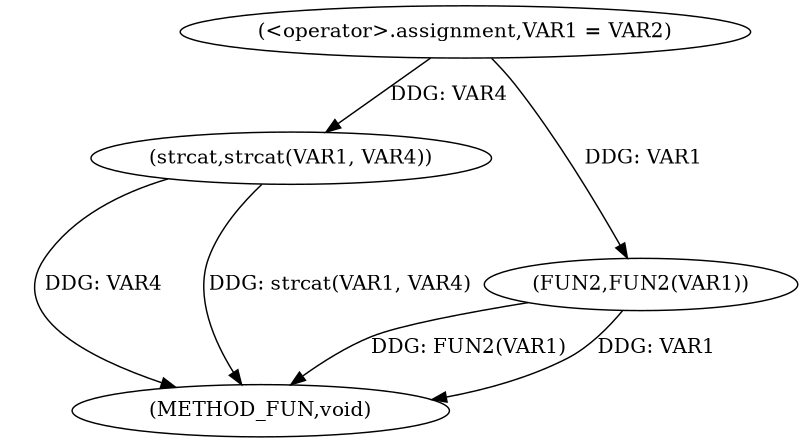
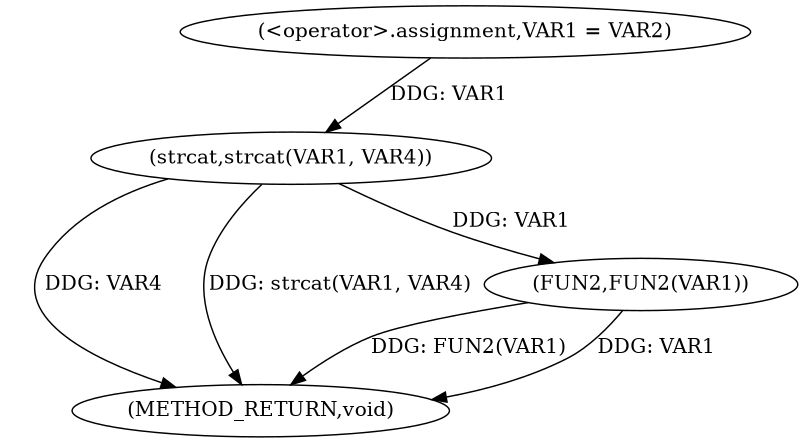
edge "(<operator>.assignment,VAR1 = VAR2)" -> "(strcat,strcat(VAR1, VAR4))": label "DDG: VAR4" -> "DDG: VAR1"
edge "(<operator>.assignment,VAR1 = VAR2)" -> "(FUN2,FUN2(VAR1))": now "(strcat,strcat(VAR1, VAR4))" -> "(FUN2,FUN2(VAR1))"
node "(METHOD_FUN,void)": label "(METHOD_FUN,void)" -> "(METHOD_RETURN,void)"
